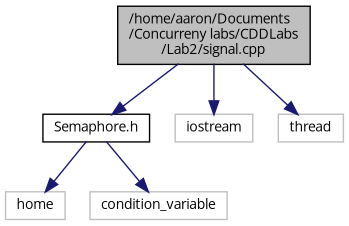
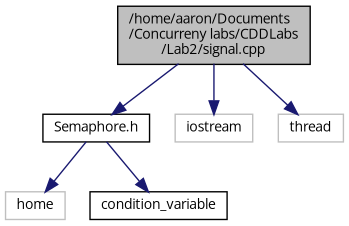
node "condition_variable": color grey75 -> black
